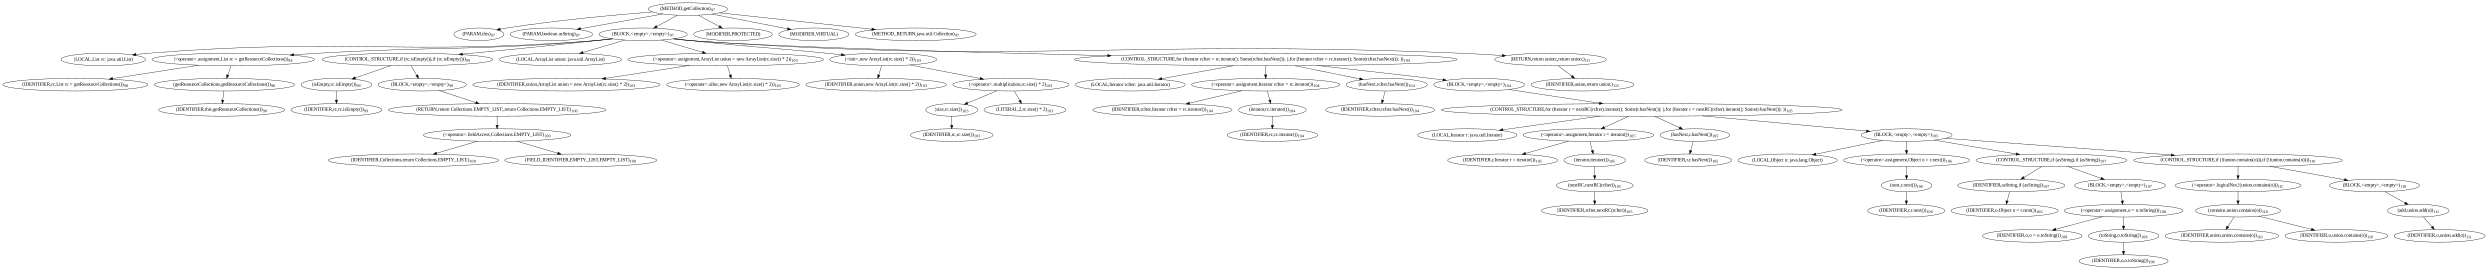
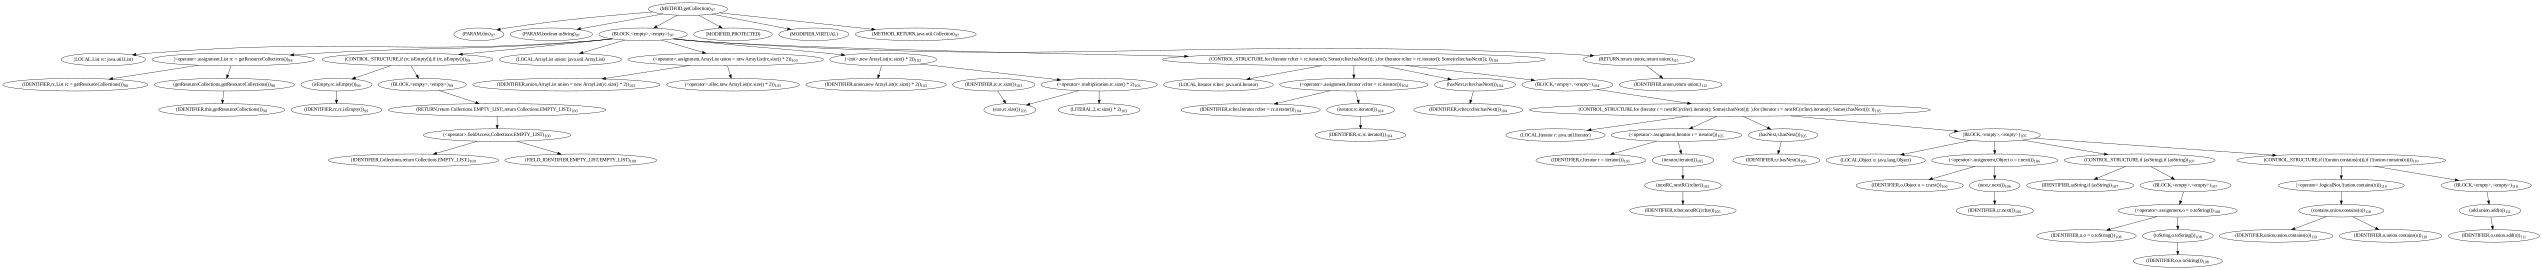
edge "(size,rc.size())" -> "(IDENTIFIER,rc,rc.size())": reversed
edge "(IDENTIFIER,asString,if (asString))" -> "(IDENTIFIER,o,Object o = r.next())": now "(<operator>.assignment,Object o = r.next())" -> "(IDENTIFIER,o,Object o = r.next())"
